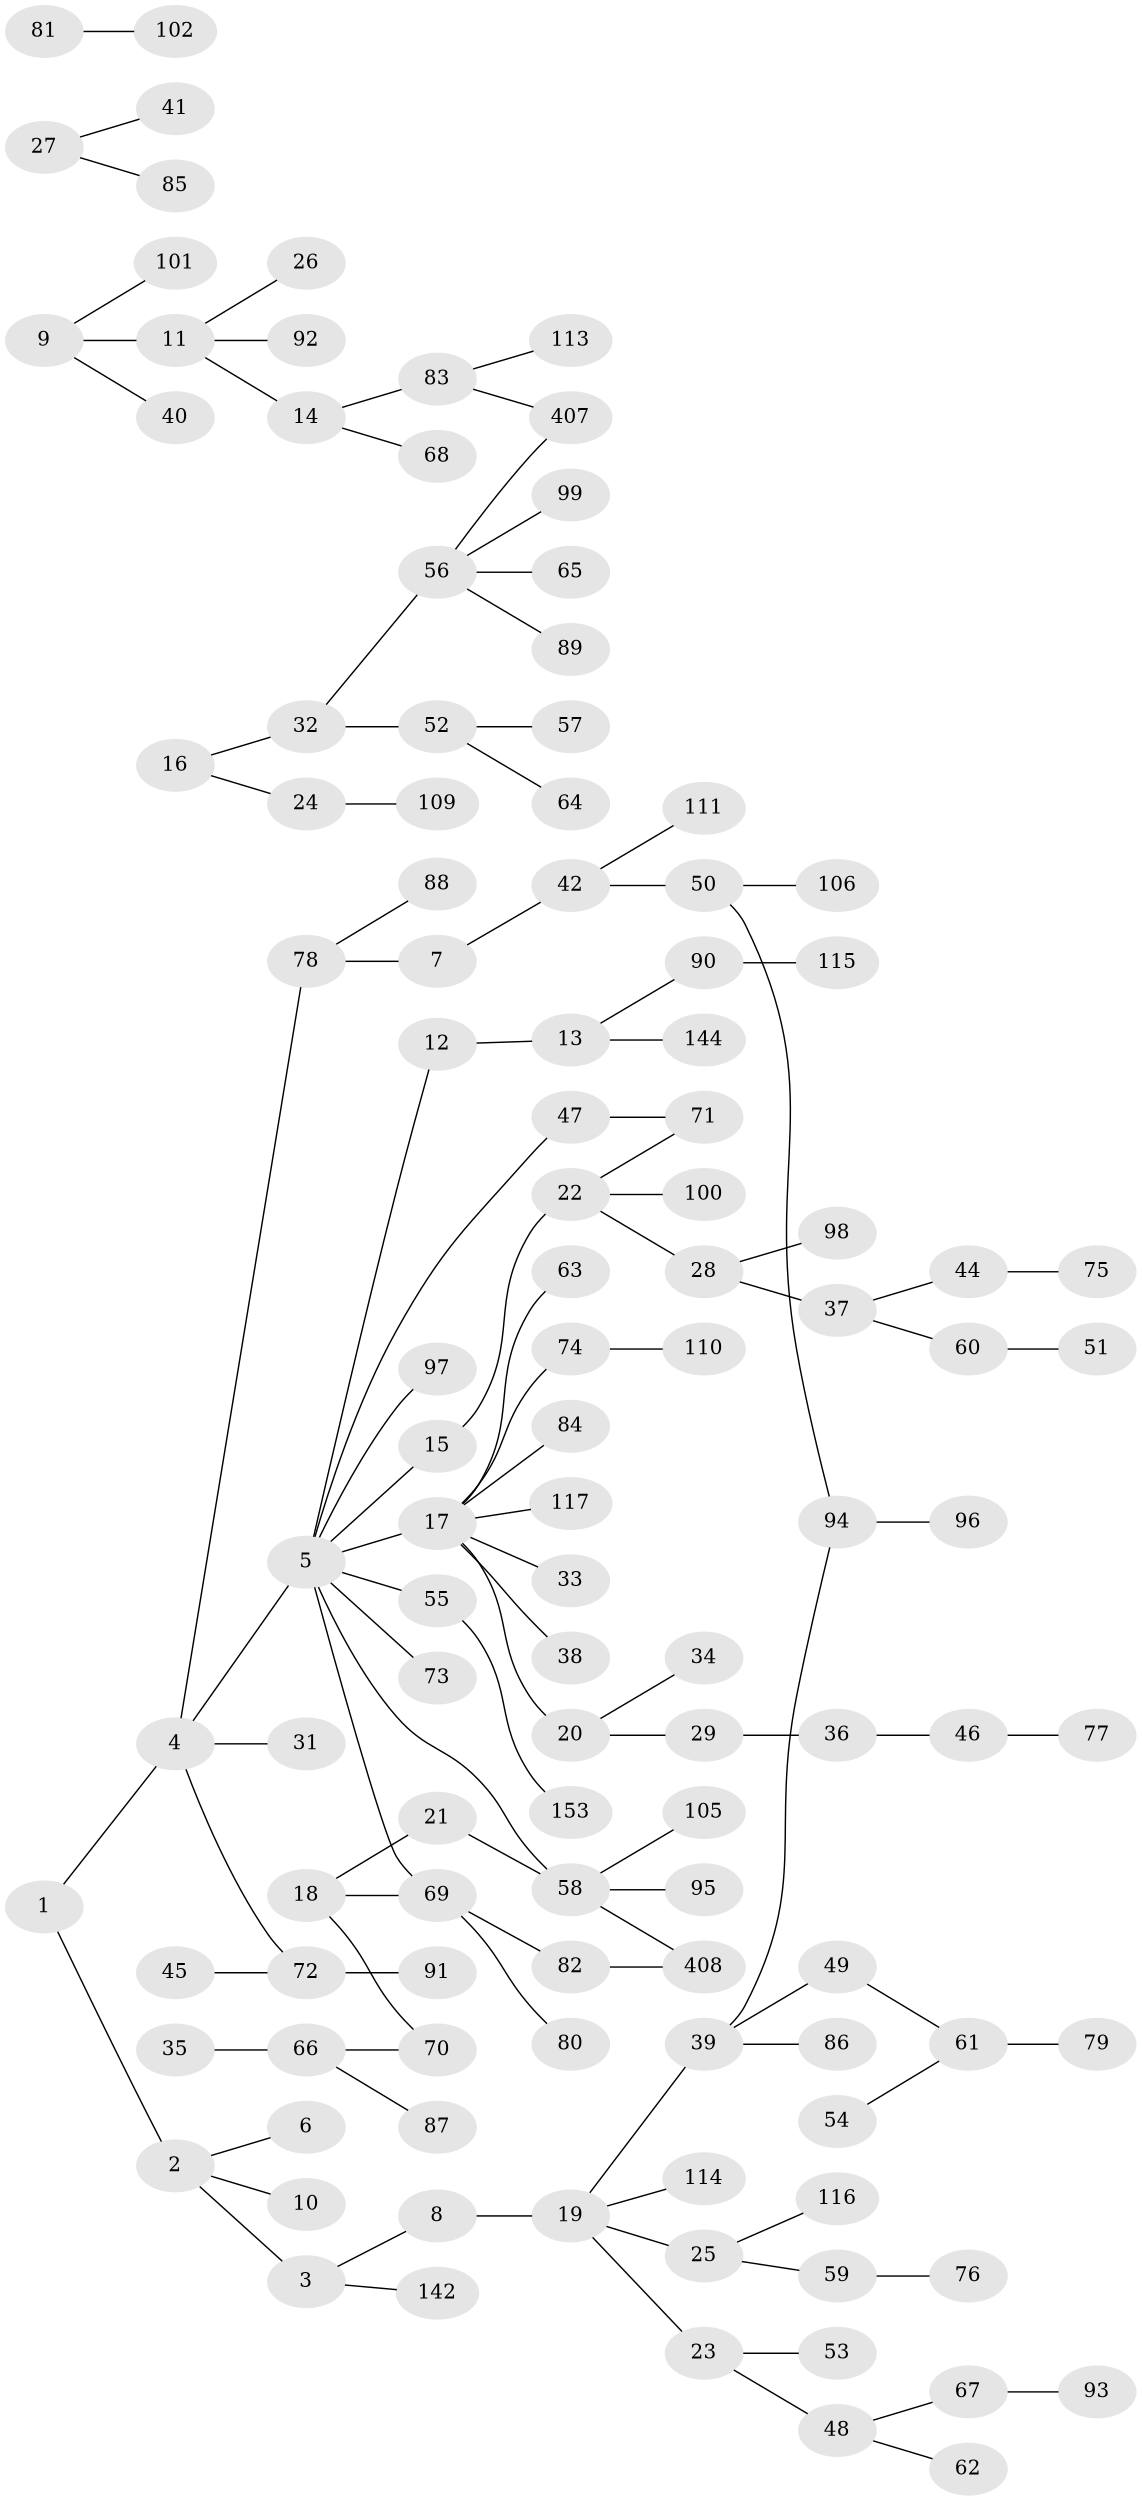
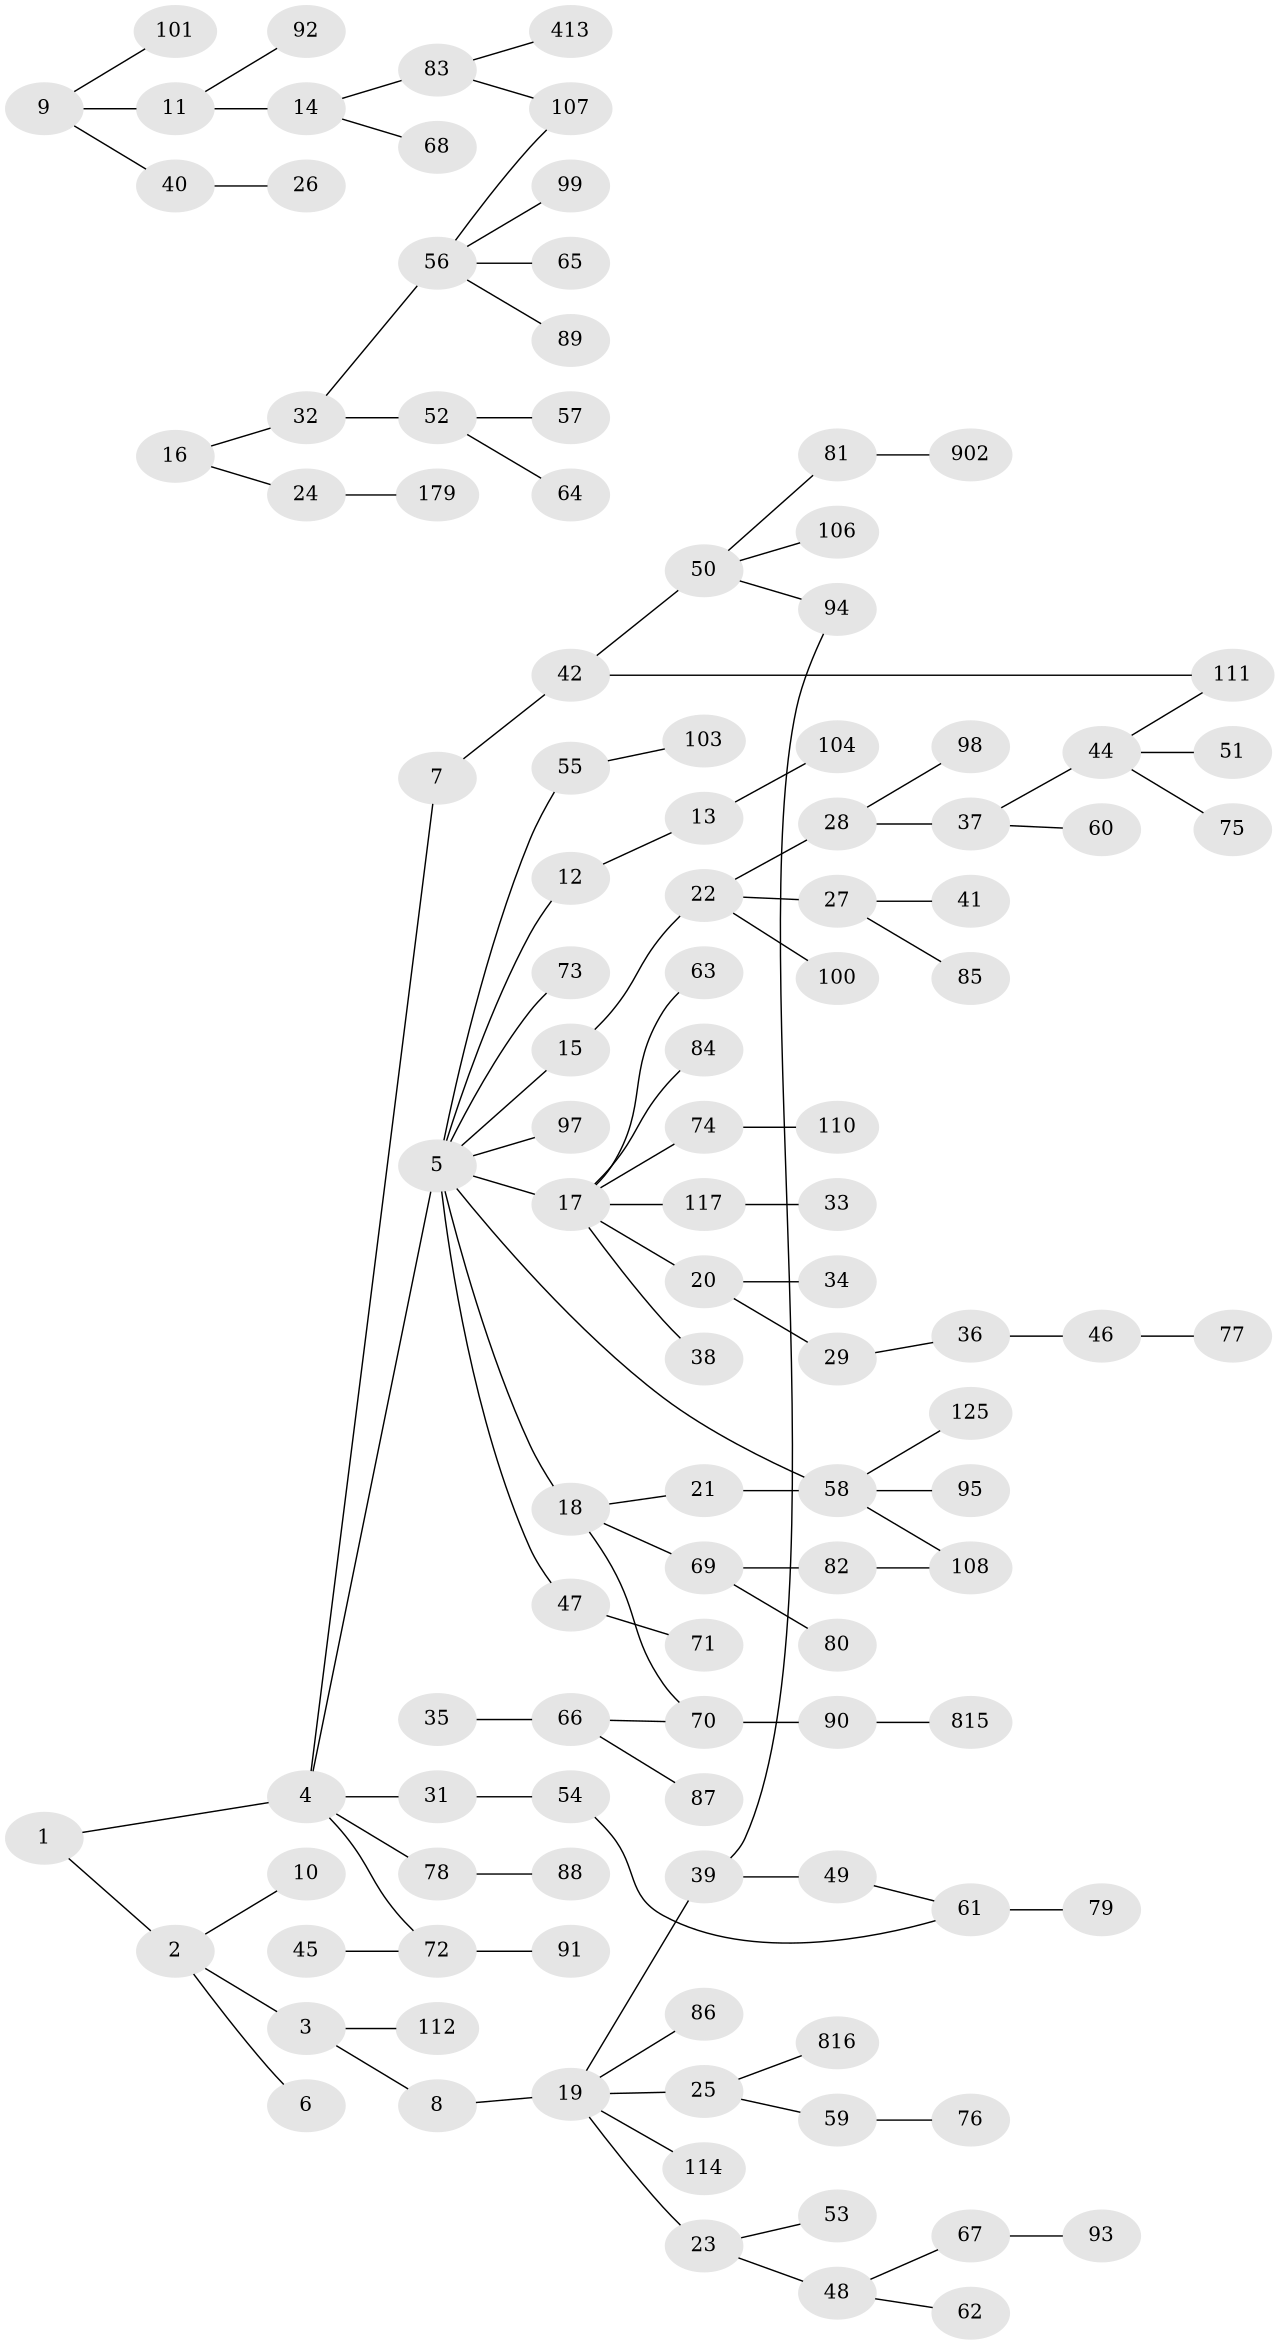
node "102": label "102" -> "902"
edge "26" -- "11": now "26" -- "40"
node "113": label "113" -> "413"
node "407": label "407" -> "107"
edge "81" -- "50": added
edge "111" -- "44": added
node "109": label "109" -> "179"
edge "78" -- "7": now "4" -- "7"
node "115": label "115" -> "815"
edge "90" -- "13": now "90" -- "70"
node "144": label "144" -> "104"
edge "71" -- "22": now "27" -- "22"
edge "60" -- "51": now "44" -- "51"
node "96": removed
edge "17" -- "33": now "117" -- "33"
edge "5" -- "69": now "5" -- "18"
edge "31" -- "54": added
node "153": label "153" -> "103"
node "105": label "105" -> "125"
node "408": label "408" -> "108"
edge "39" -- "86": now "19" -- "86"
node "116": label "116" -> "816"
node "142": label "142" -> "112"
